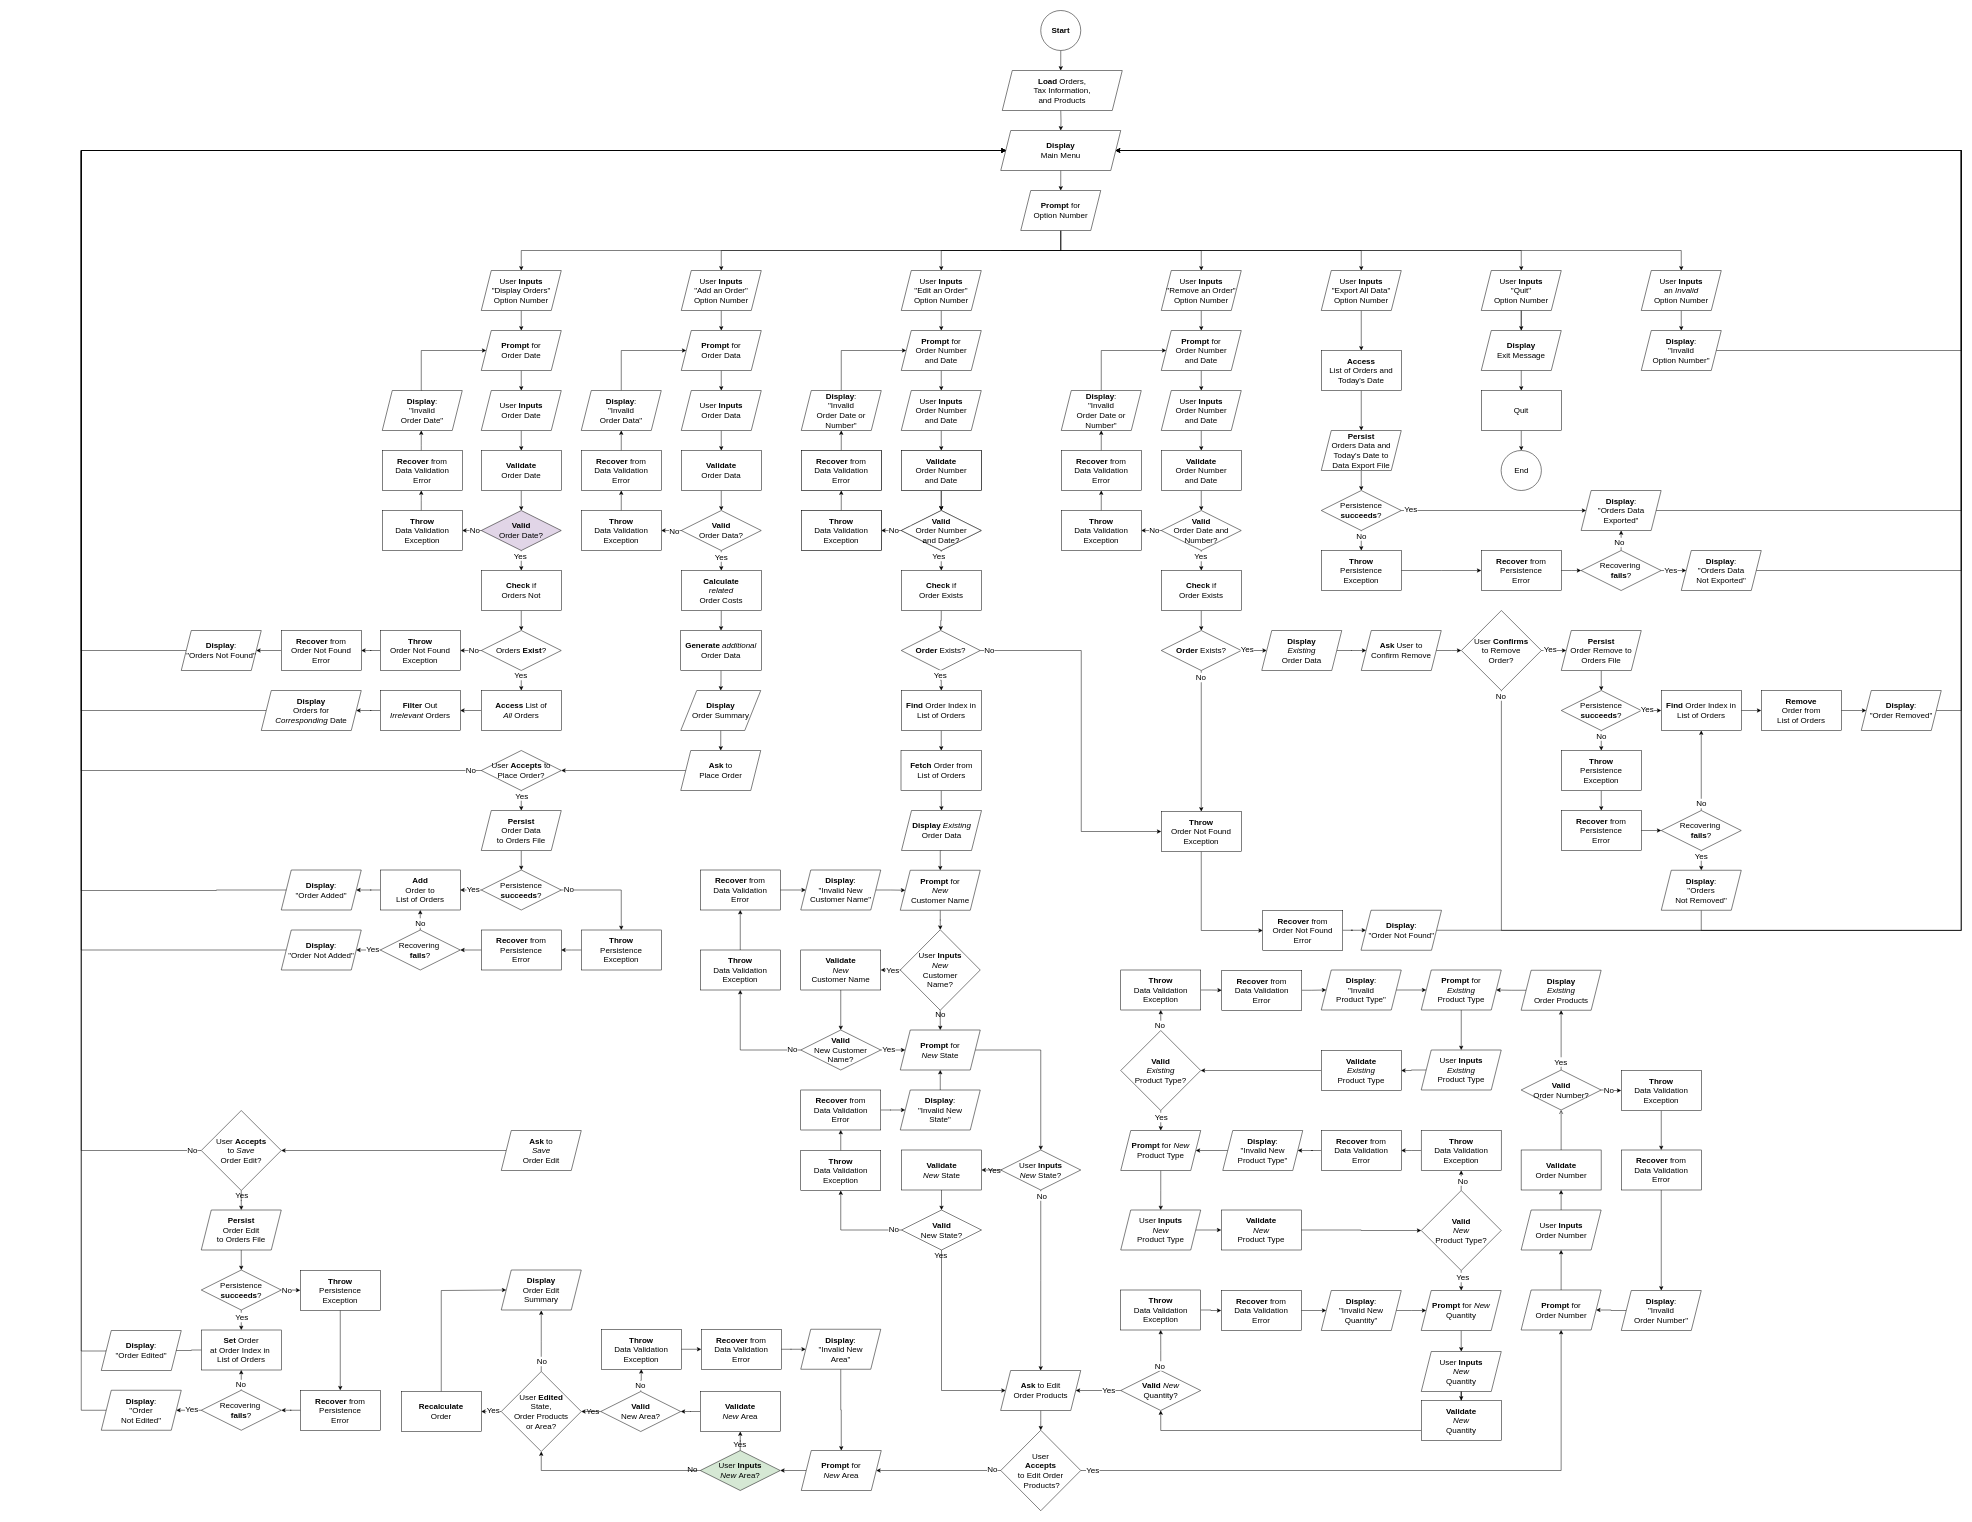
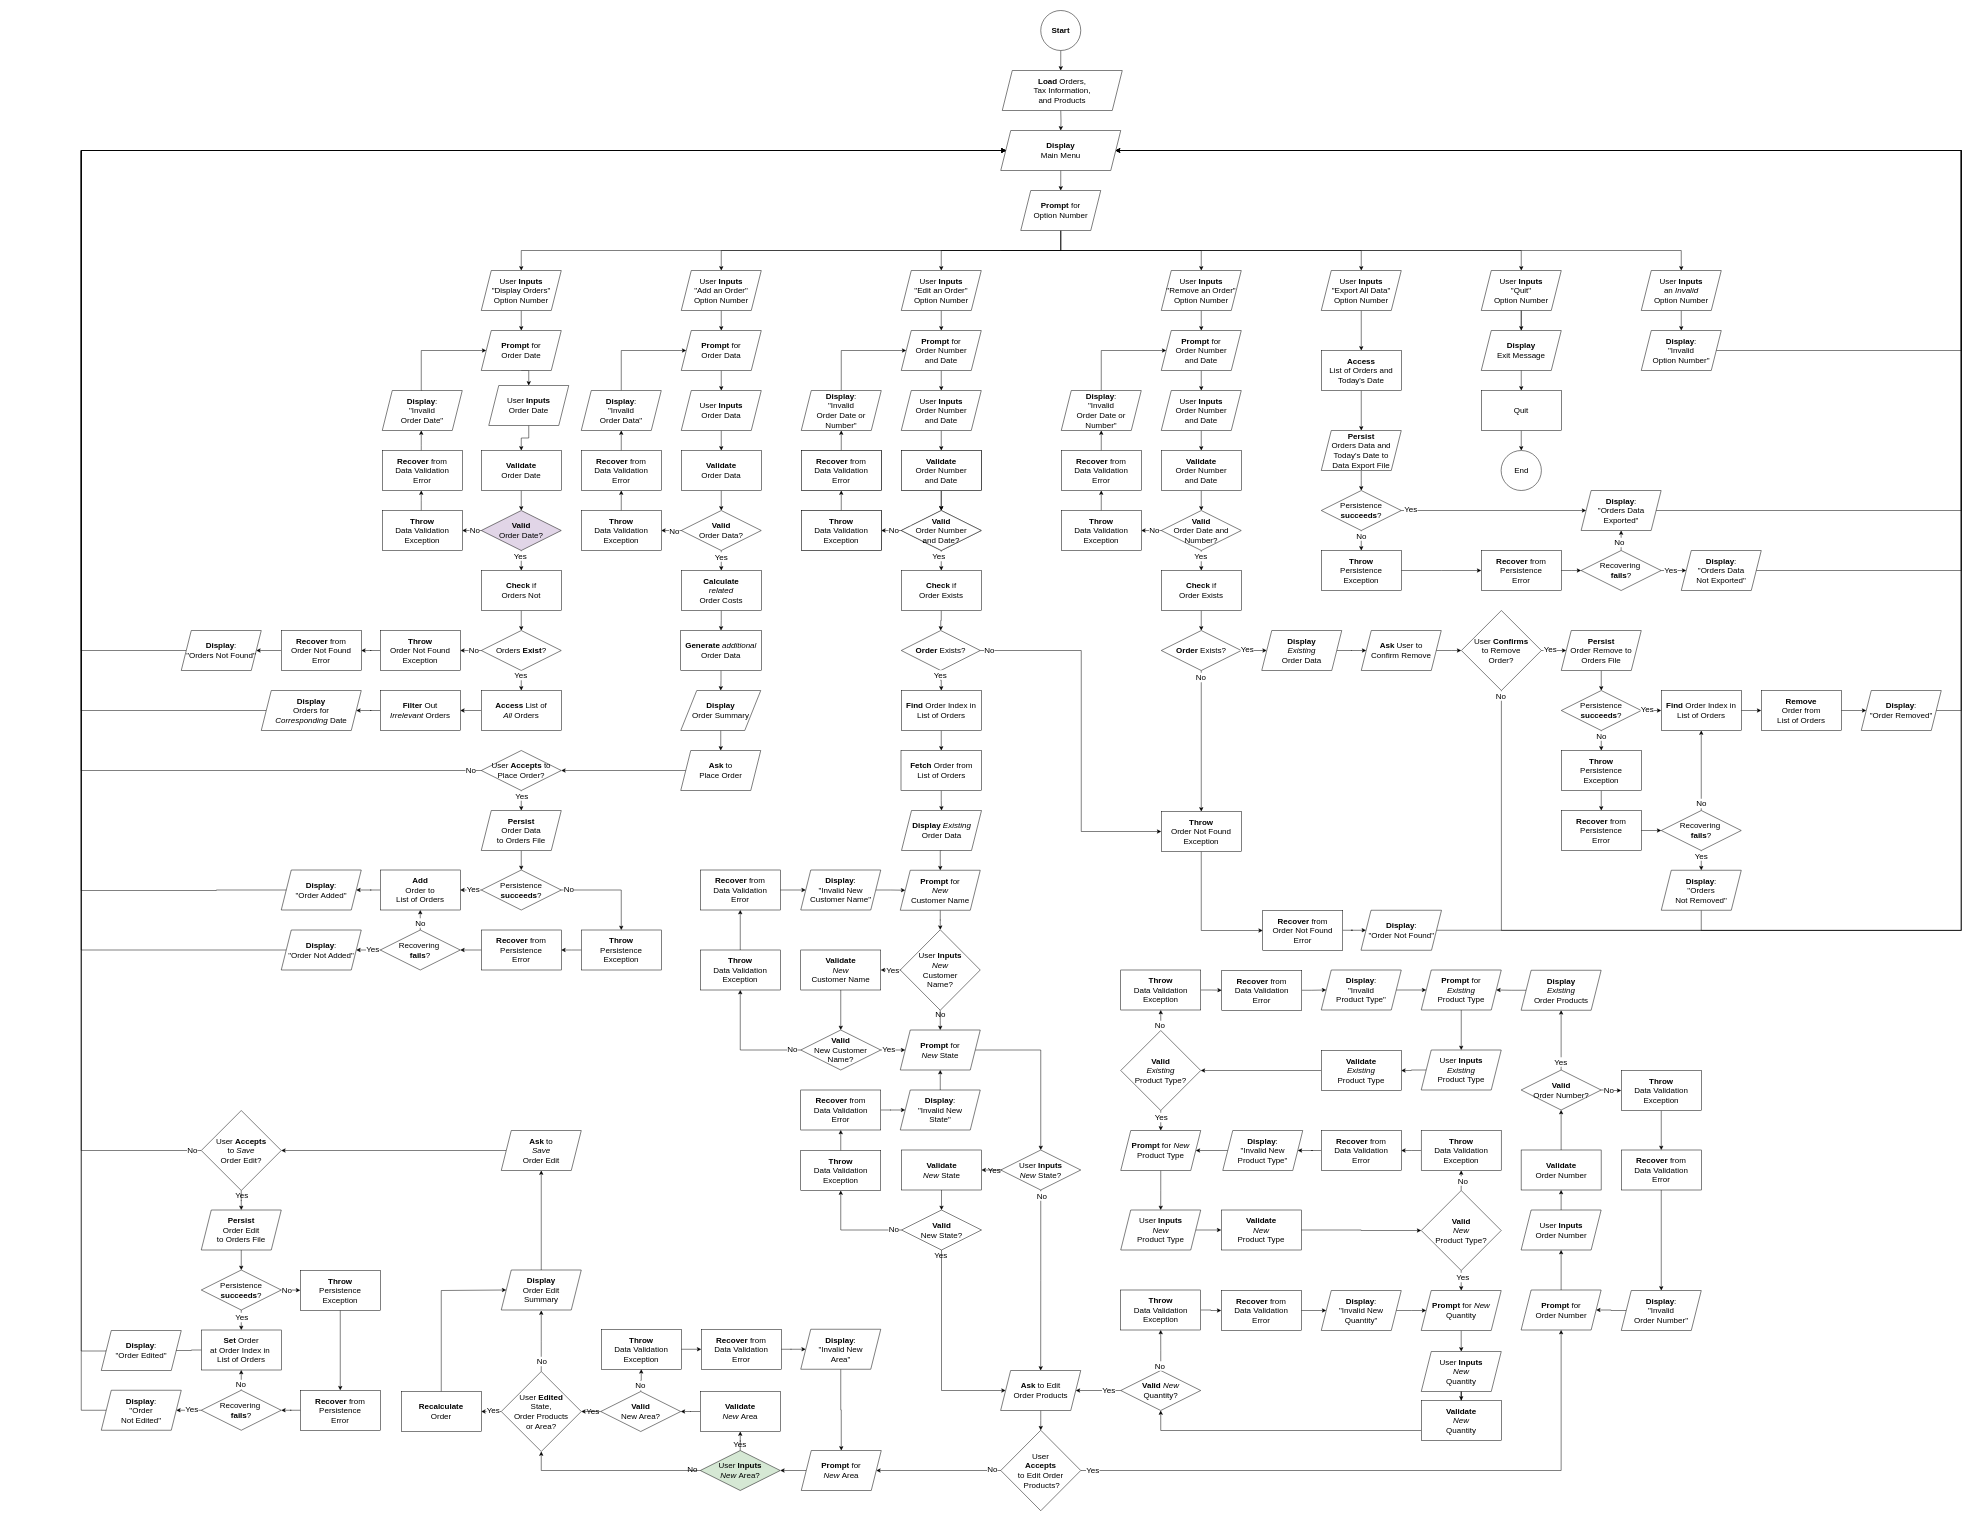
node "User Inputs Order Date": moved (521, 410) -> (529, 405)
edge "Validate Order Number" -> "Valid Order Number?": arrowhead open -> classic
edge "Display Order Edit Summary" -> "Ask to Save Order Edit": added
